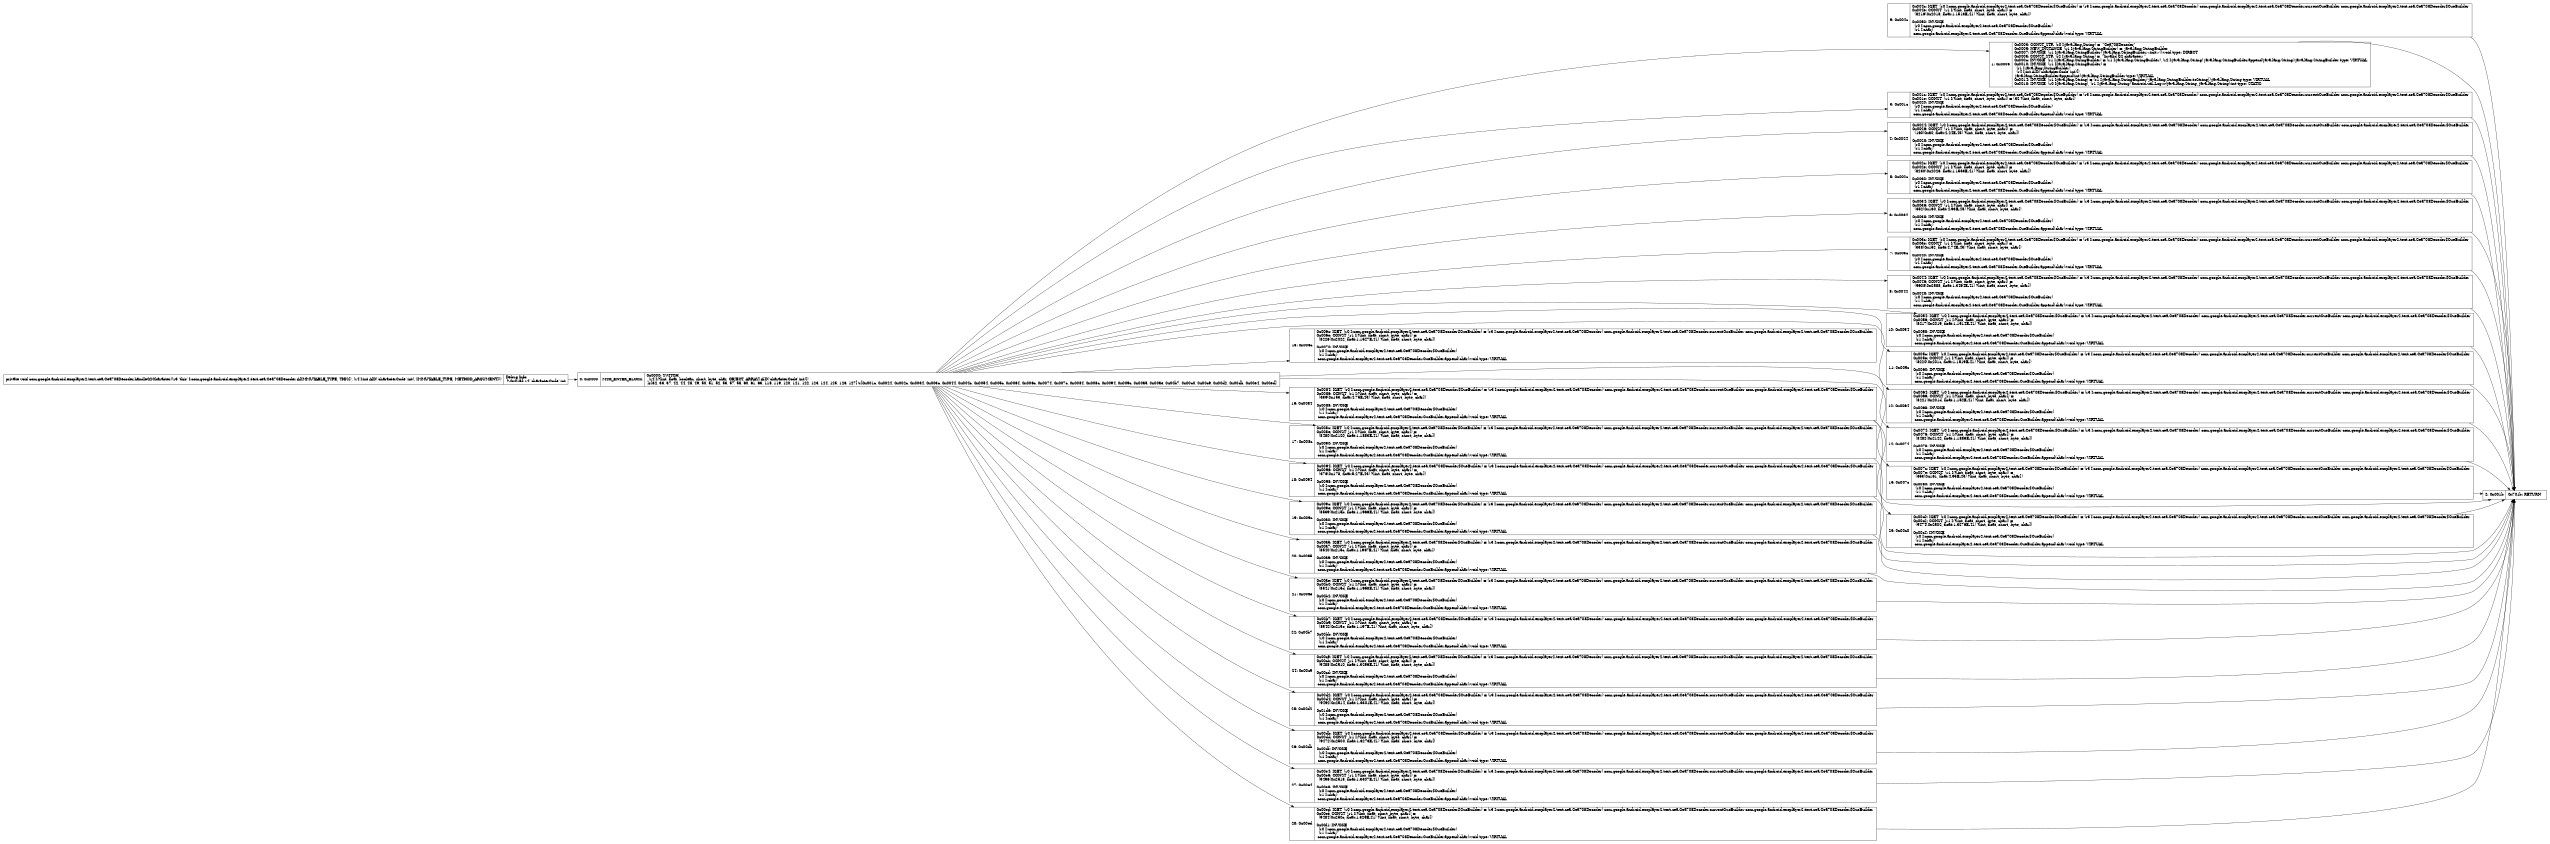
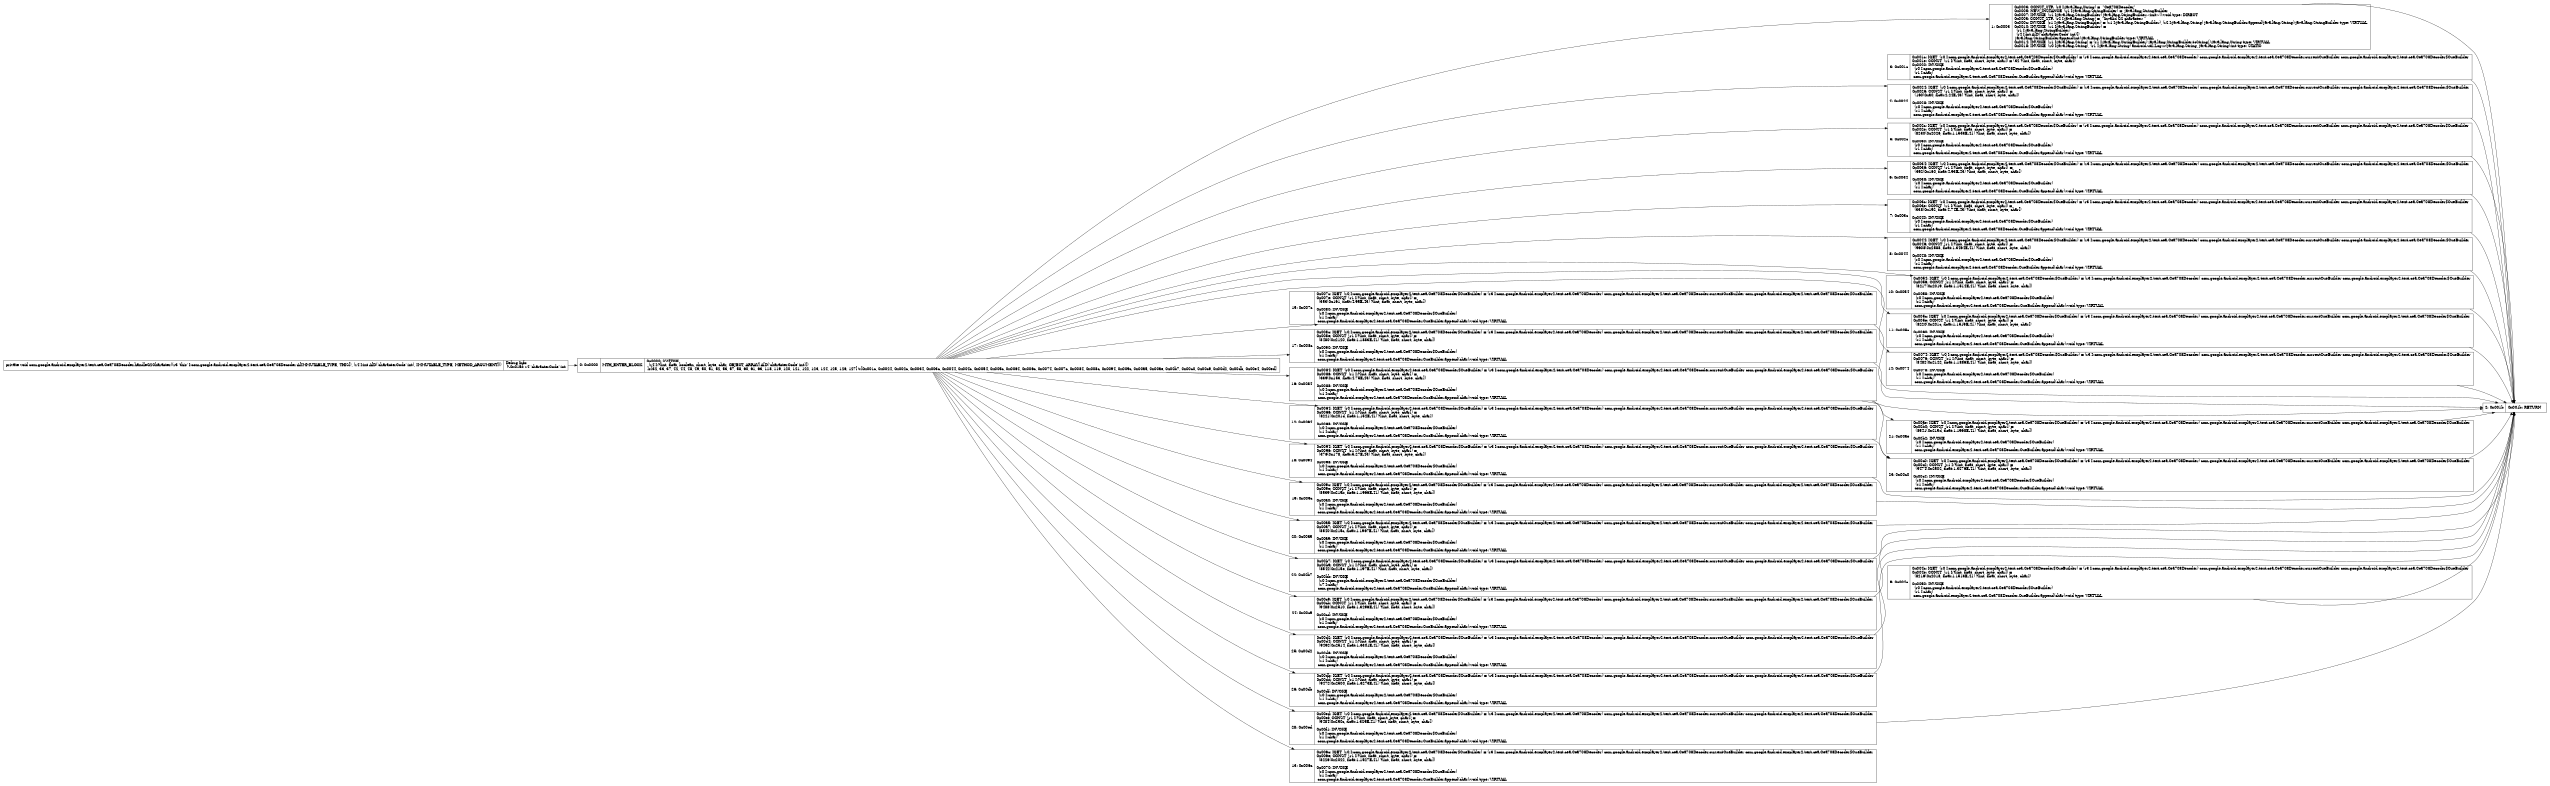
edge "0: 0x0000" -> "3: 0x001c": removed
edge "12: 0x0064" -> "2: 0x001b": now "12: 0x0064" -> "23: 0x00c0"
node "2: 0x001b": text "0x701b: RETURN" -> "0x001b: RETURN"
edge "0: 0x0000" -> "21: 0x00ae": now "16: 0x0084" -> "21: 0x00ae"
node "22: 0x00b7": text "(r1 I:char)" -> "(r7 I:char)"
node "25: 0x00d2": text "0x01d6: INVOKE" -> "0x00d6: INVOKE"
node "27: 0x00e4": removed
